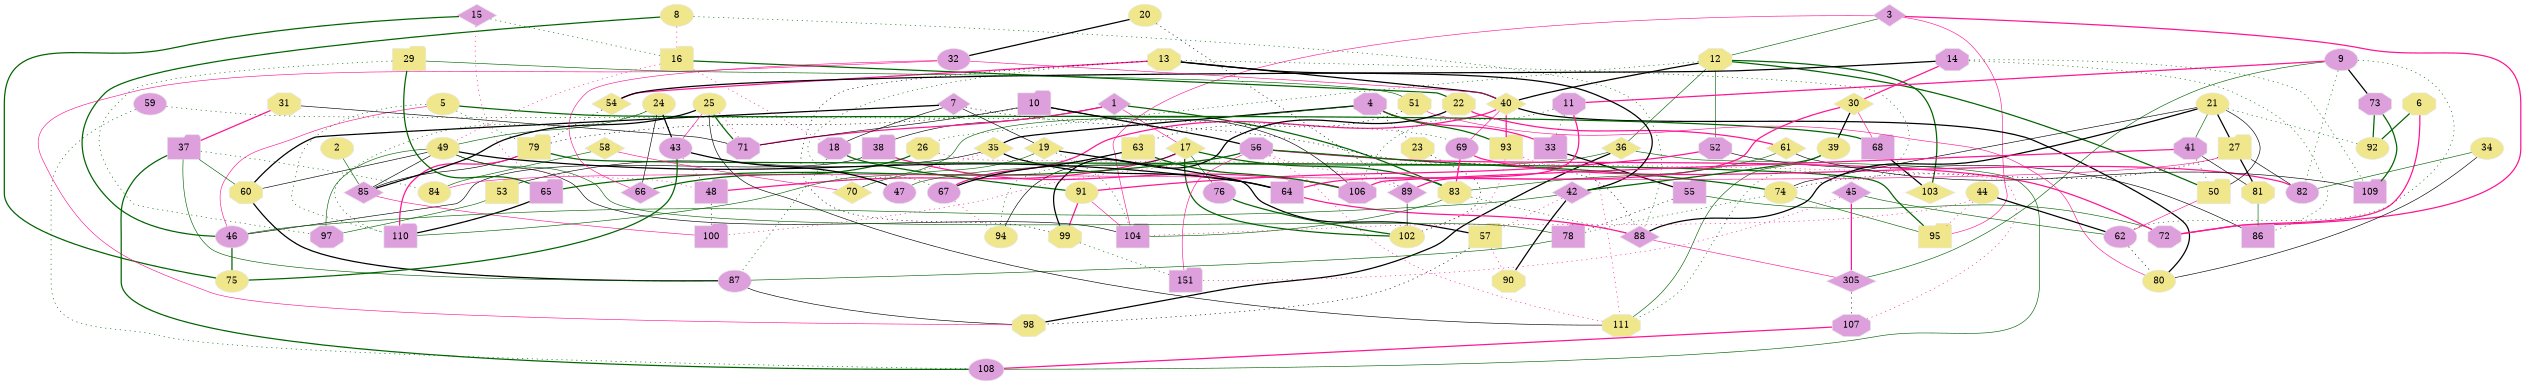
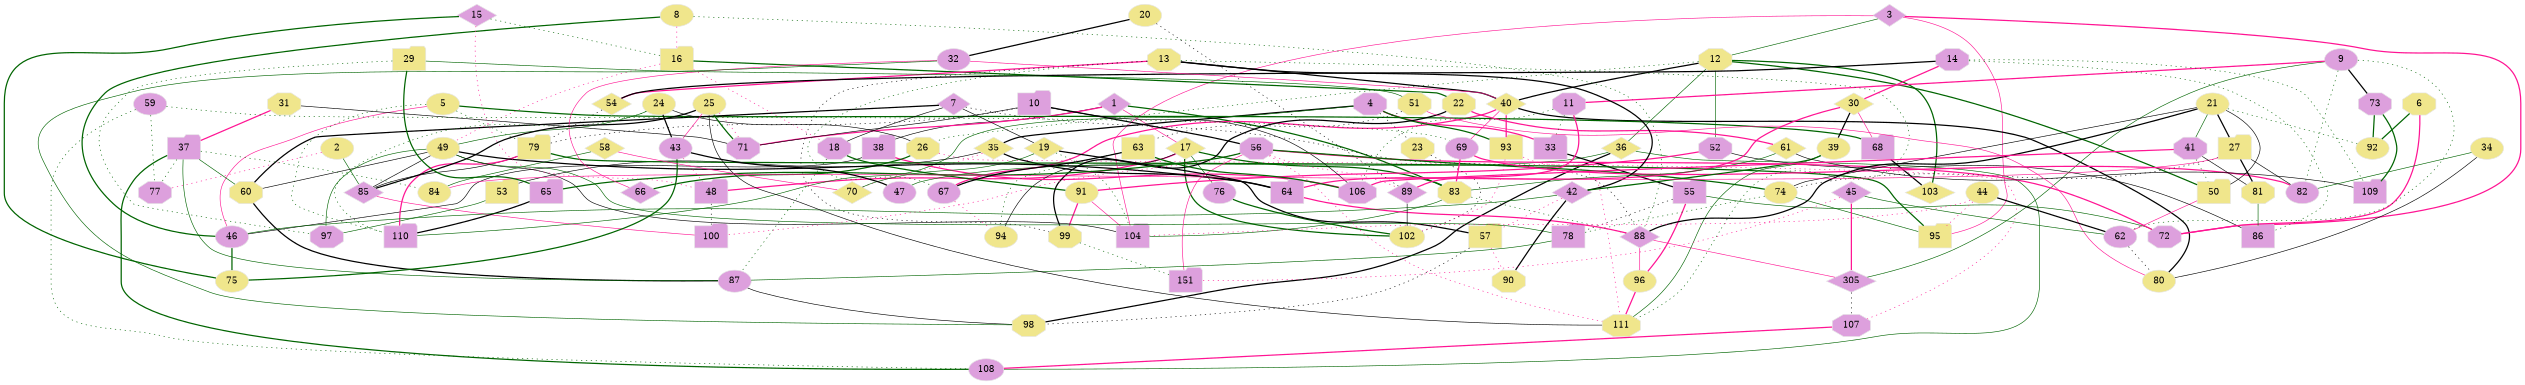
edge "24" -- "66": now "24" -- "26"
node "77": added
edge "32" -- "98": color deeppink -> darkgreen
node "96": added
